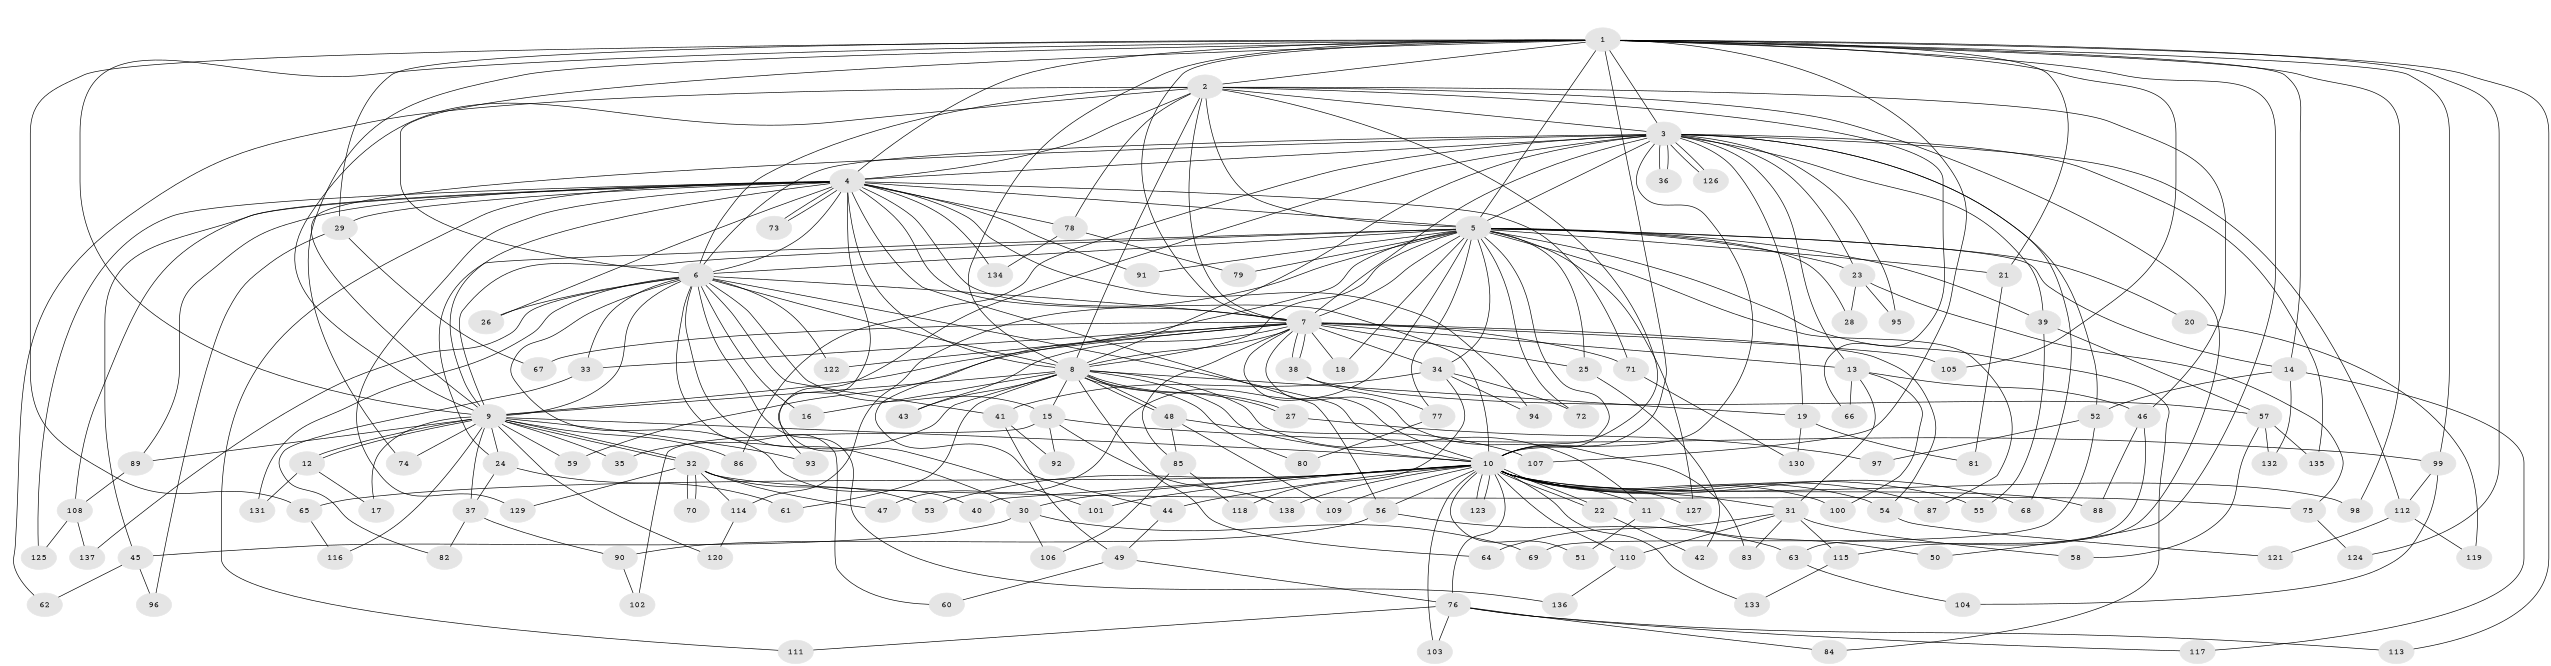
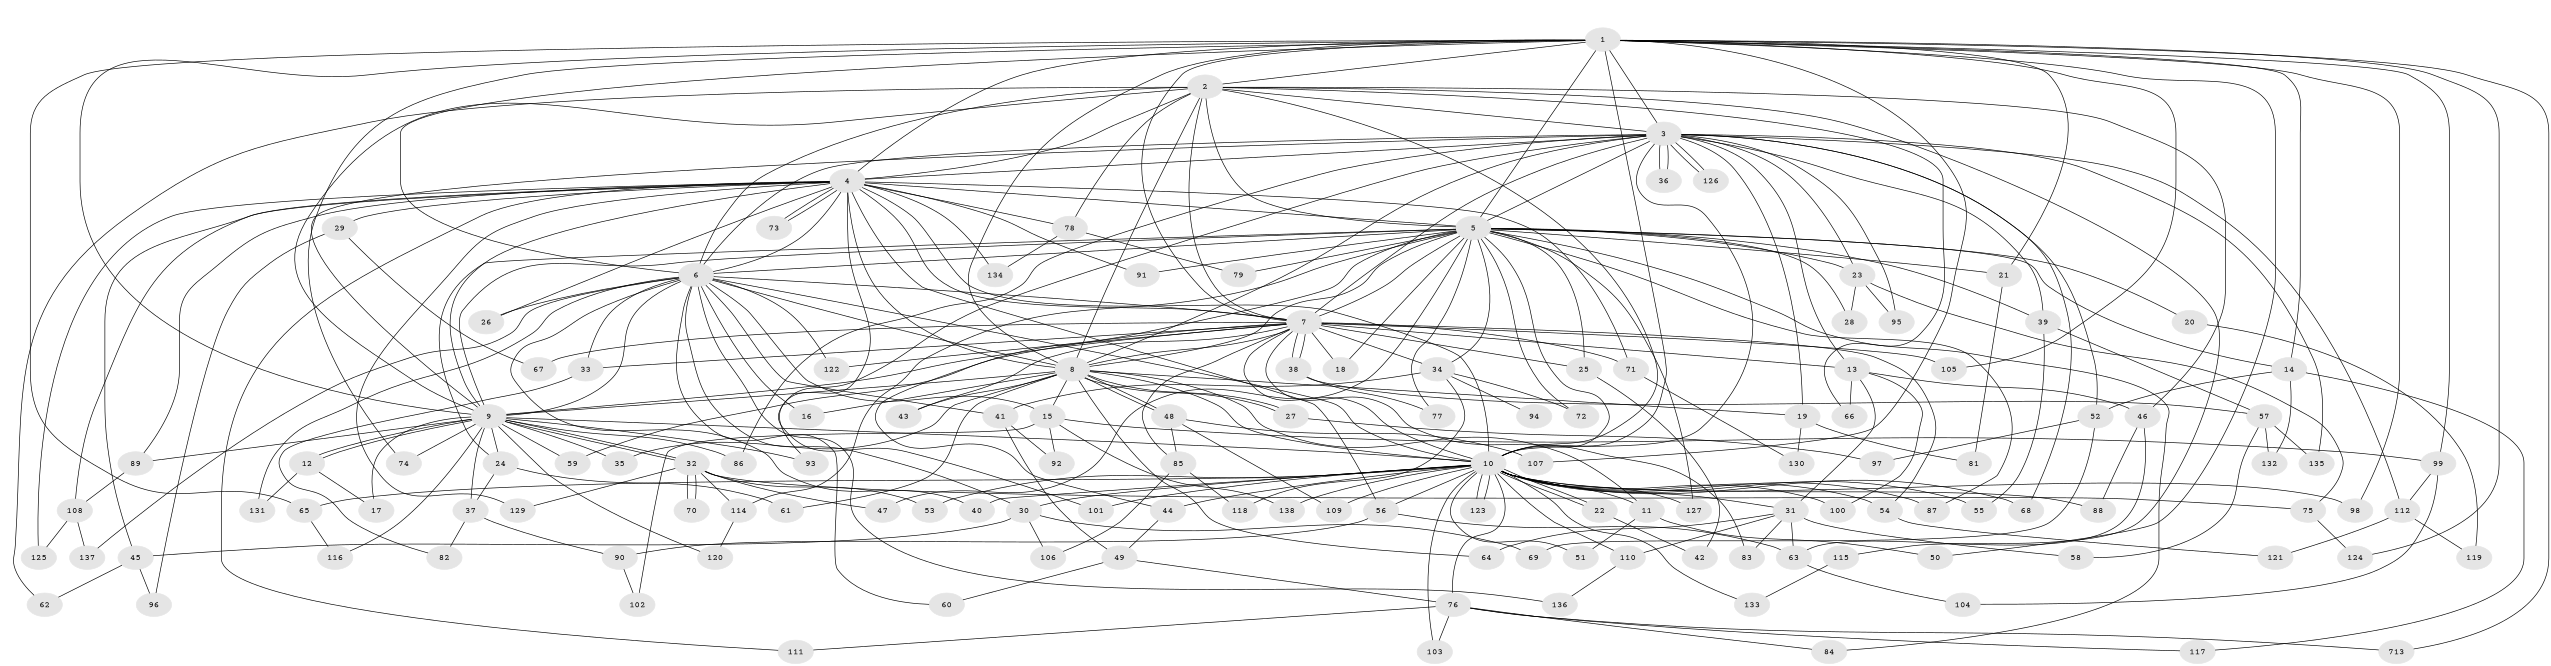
edge "1" -- "29": removed
edge "4" -- "94": removed
node "80": removed
edge "31" -- "115": now "31" -- "63"
node "113": label "113" -> "713"
